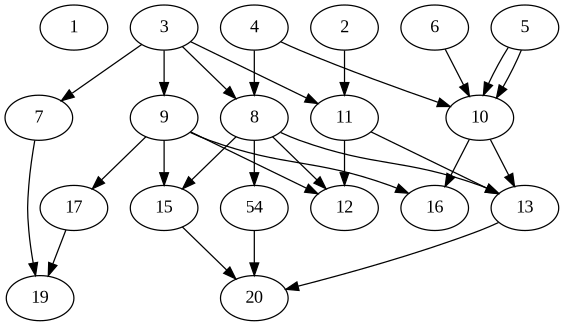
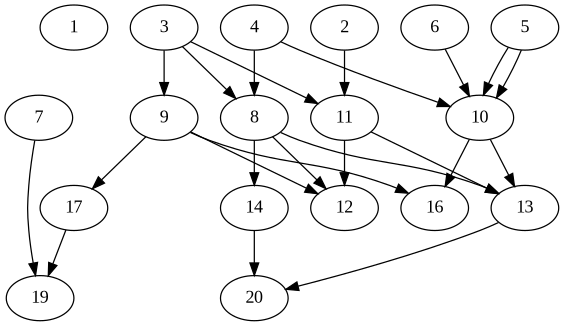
edge "3" -> "7": removed
node "15": removed
node "54": label "54" -> "14"
